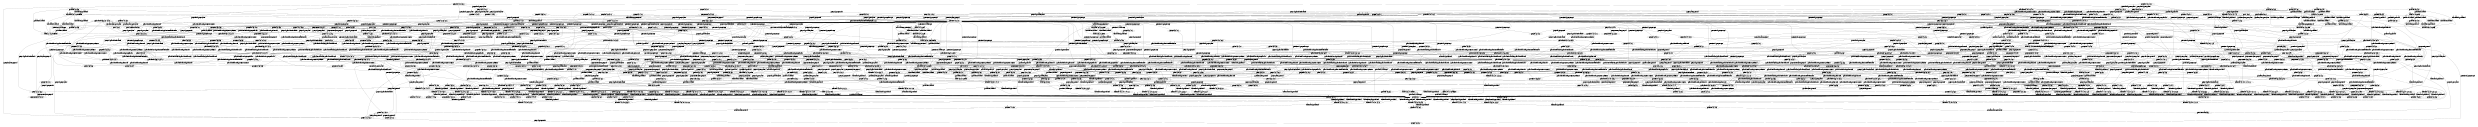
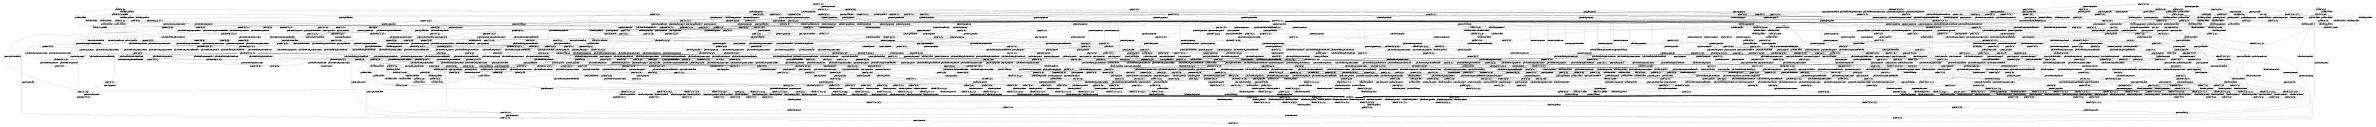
edge "py_exprs(4228,25,4227,0)" -- "py_strs(foo.feature,4228,2)": added, label "(py_exprs.id,py_strs.parent)"
edge "py_locations(4407,4213)" -- "py_strs(test_run_should_pass_when_all_examples_pass,4213,2)": added, label "(py_locations.parent,py_strs.parent)"
edge "py_flow_bb_node(4369,4277,4369,0)" -- "py_flow_bb_node(4390,4331,4369,21)": removed, label "(py_flow_bb_node.basicblock,py_flow_bb_node.flownode)"
